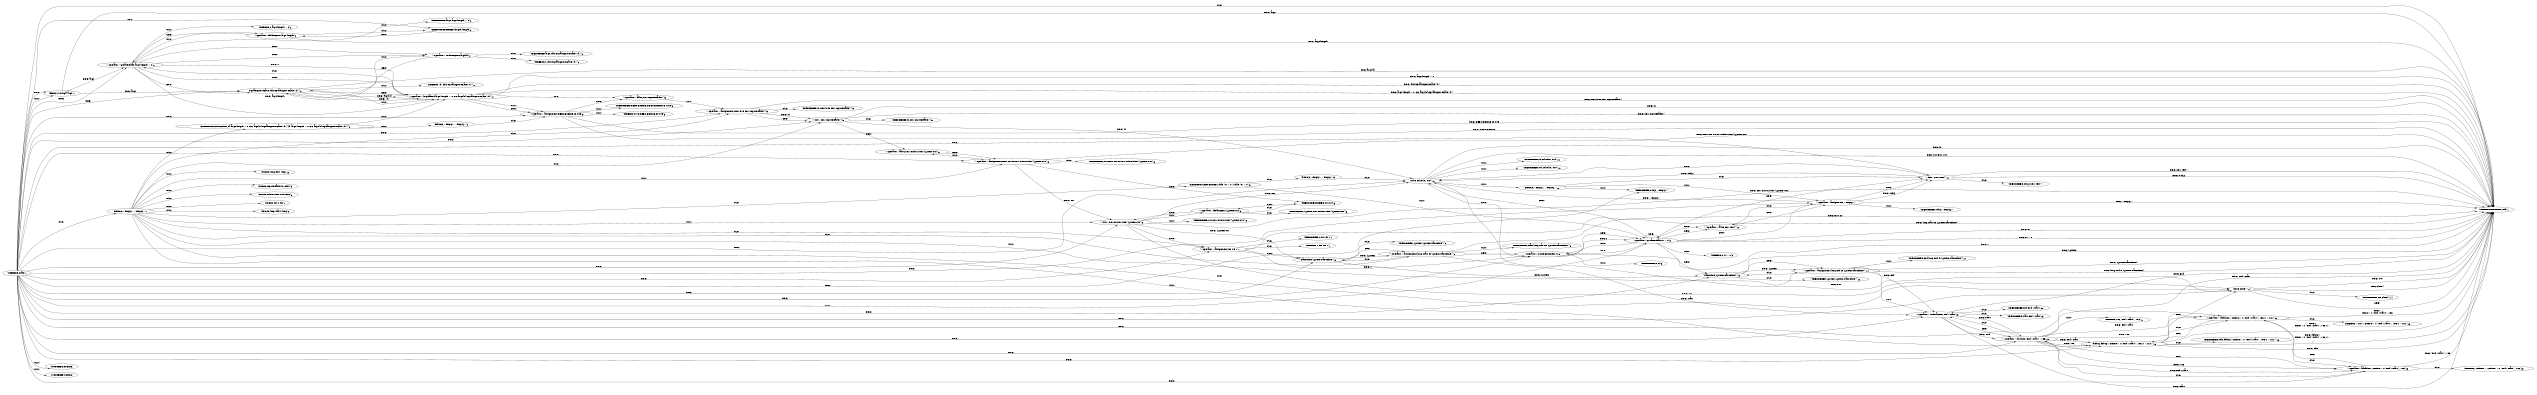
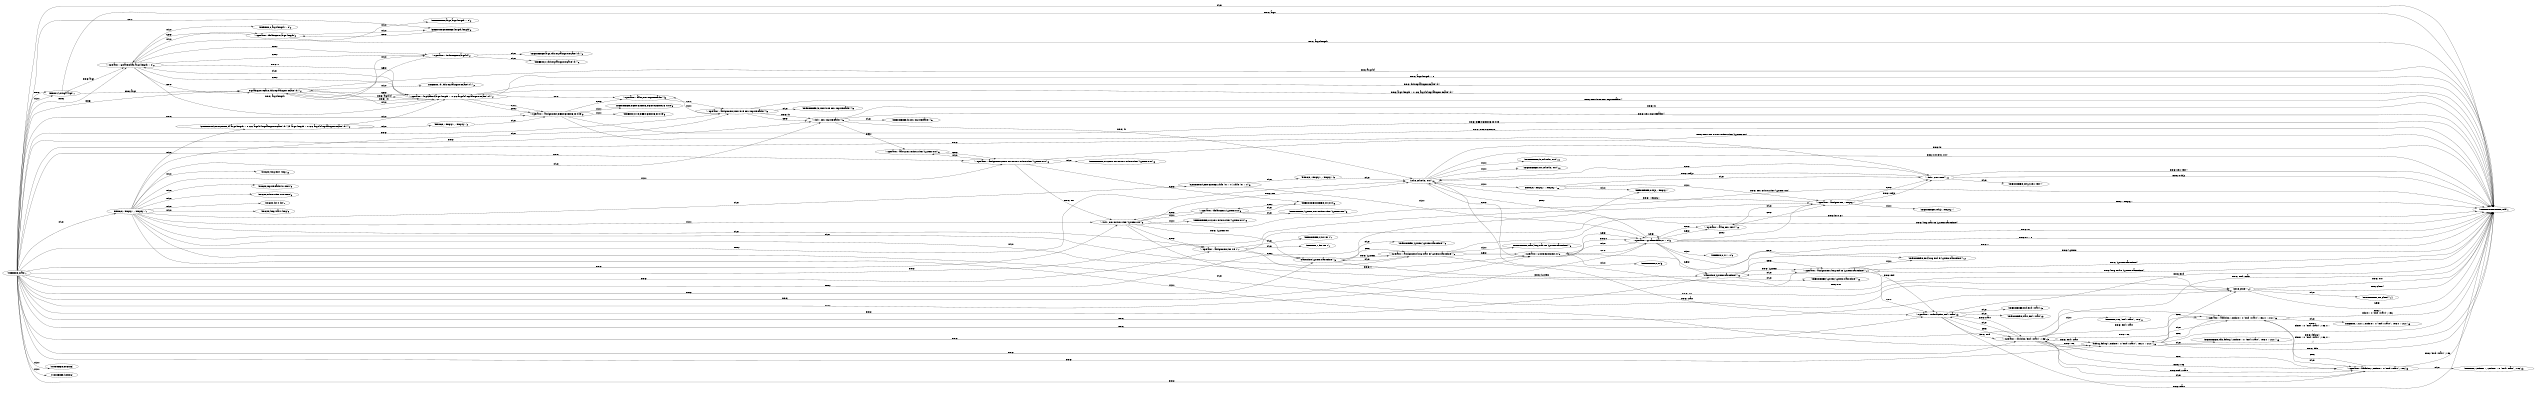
edge "(<operator>.assignment,ANY in = new InputReader())" -> "(<operator>.alloc,new InputReader())": added, label "AST:"
edge "(<operator>.greaterThan,t-- > 0)" -> "(<init>,new test())": now "(<operator>.greaterThan,t-- > 0)" -> "(IDENTIFIER,end,long end = System.nanoTime())"
